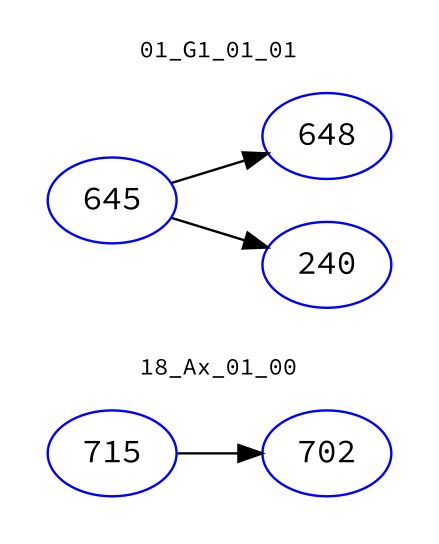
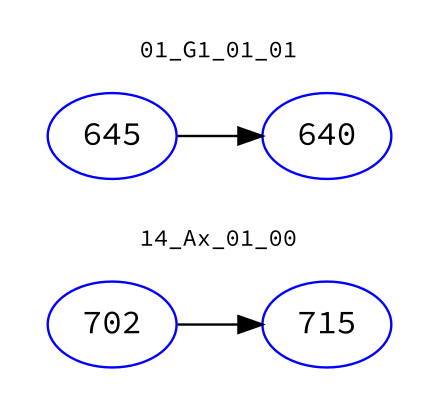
node "648": removed
node "240": label "240" -> "640"
cluster "18_Ax_01_00": label "18_Ax_01_00" -> "14_Ax_01_00"
edge "715" -> "702": reversed
